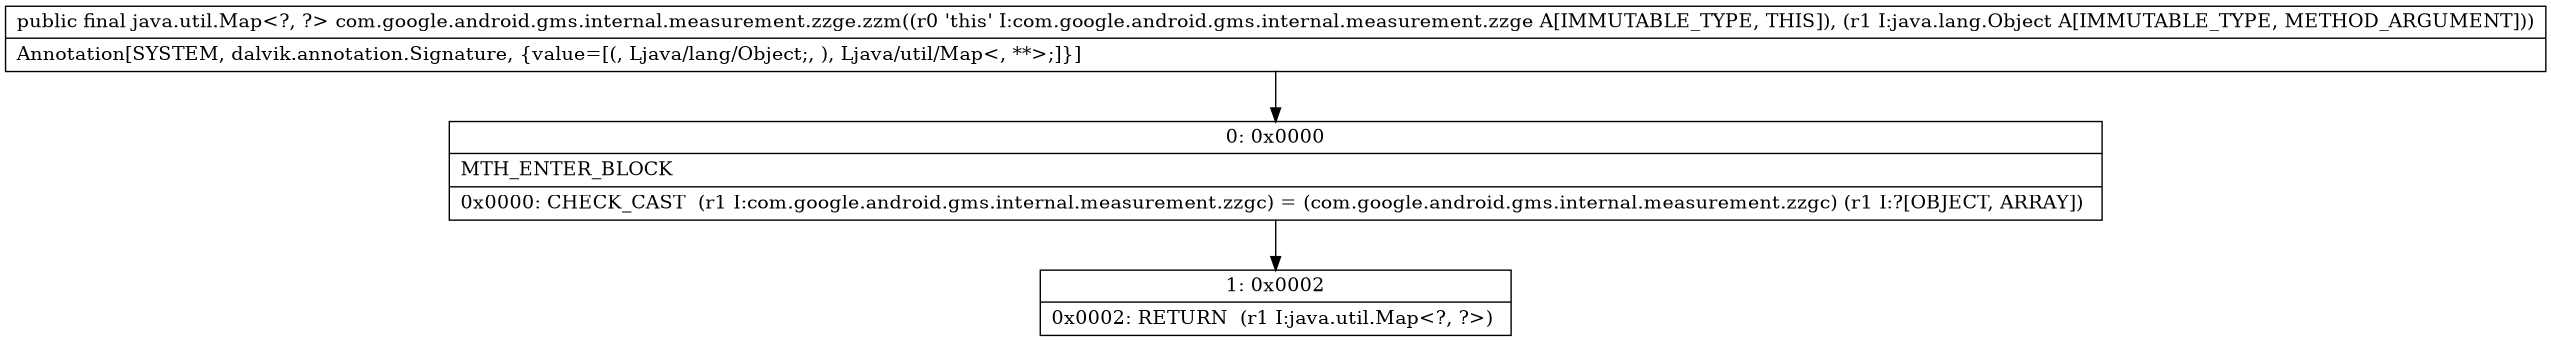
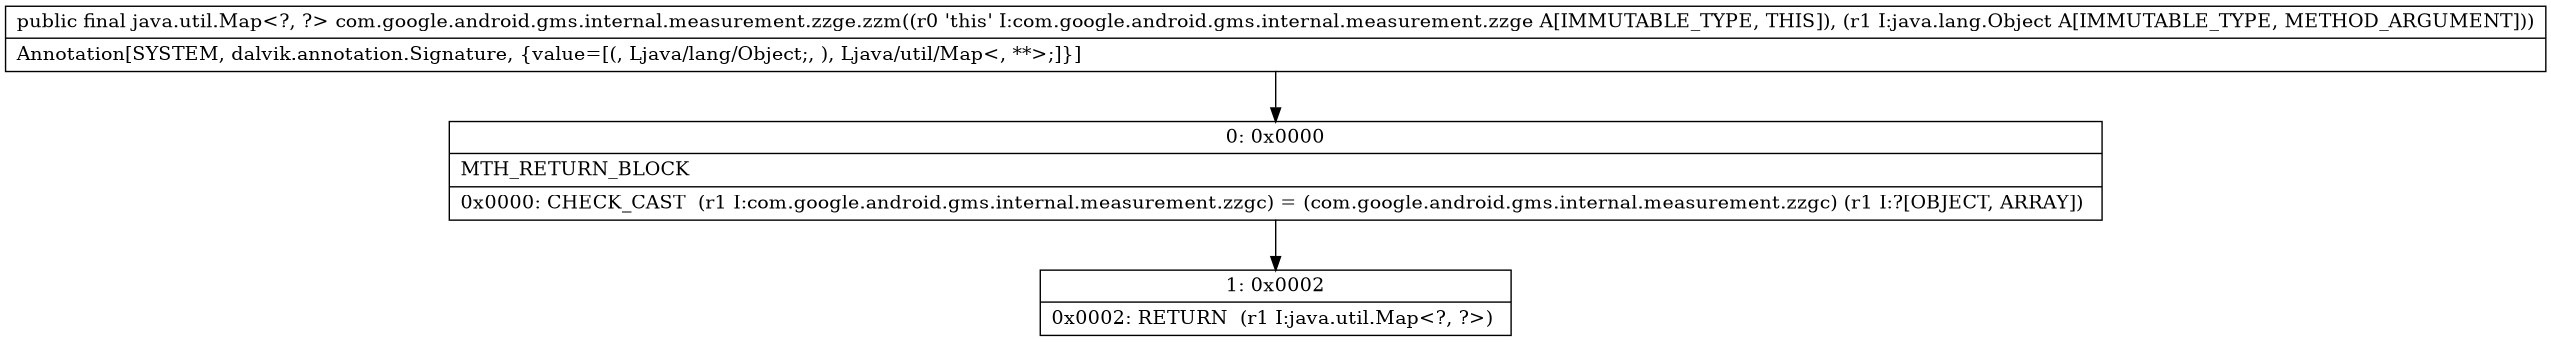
node "0: 0x0000": text "MTH_ENTER_BLOCK" -> "MTH_RETURN_BLOCK"
